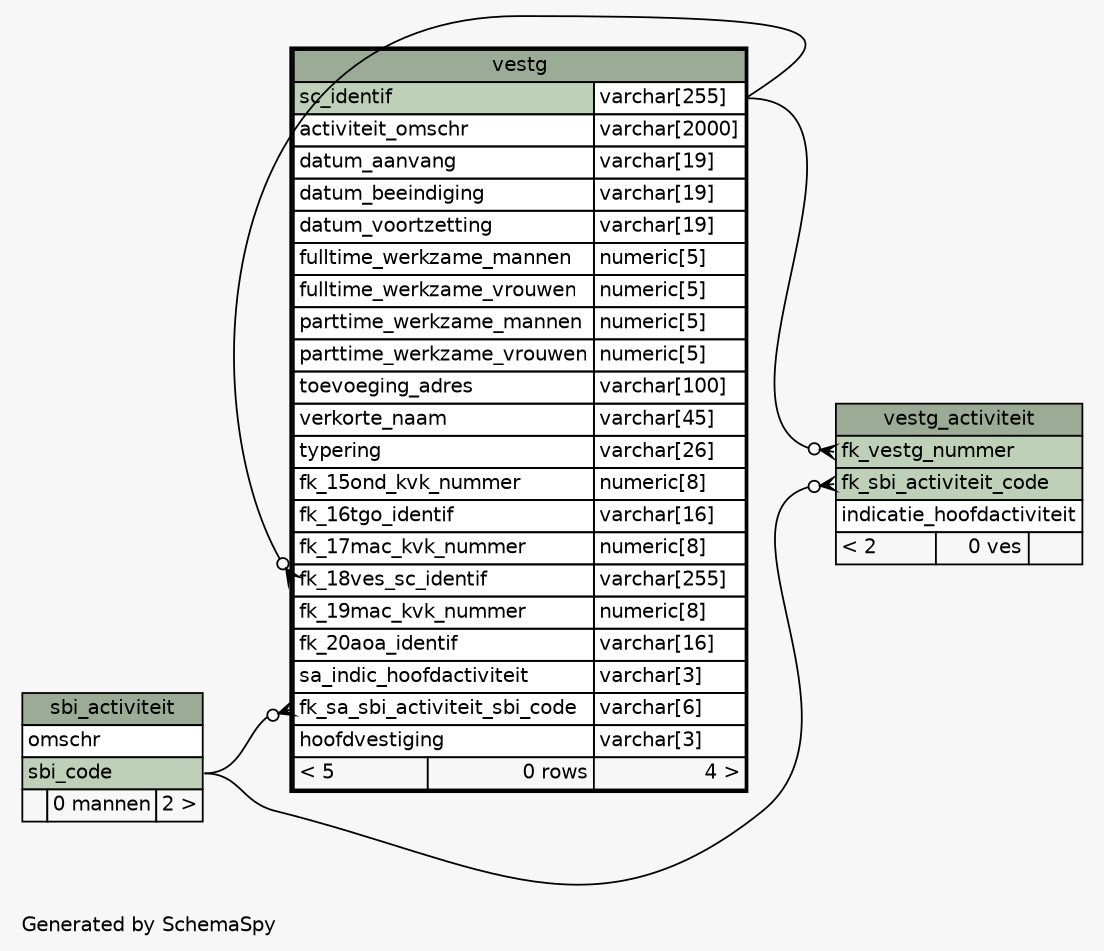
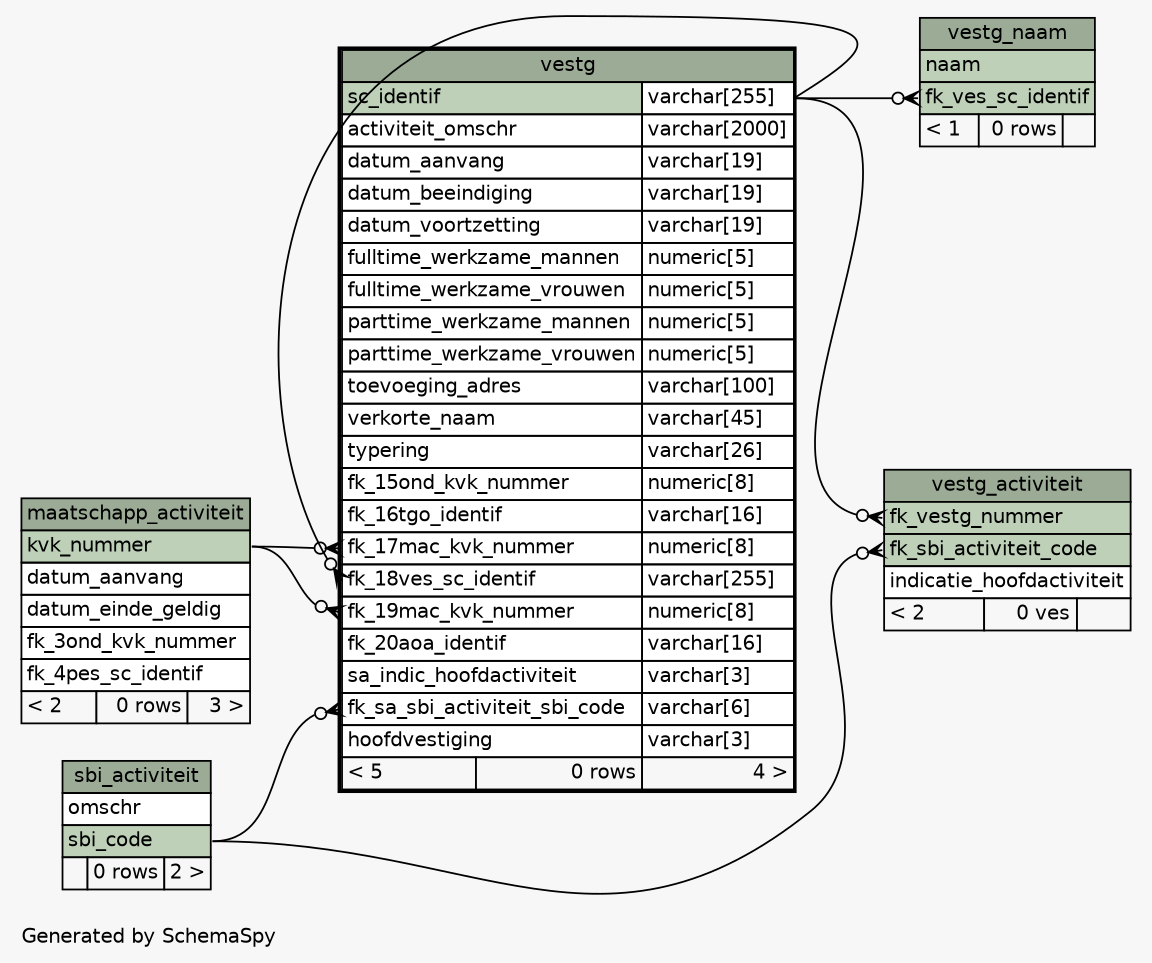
node "vestg_naam": added
node "maatschapp_activiteit": added
node "sbi_activiteit": text "0 mannen" -> "0 rows"
